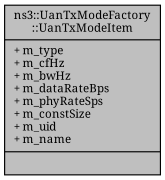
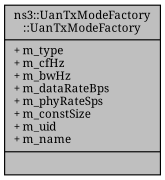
node "ns3::UanTxModeFactory": text "::UanTxModeItem" -> "::UanTxModeFactory"
